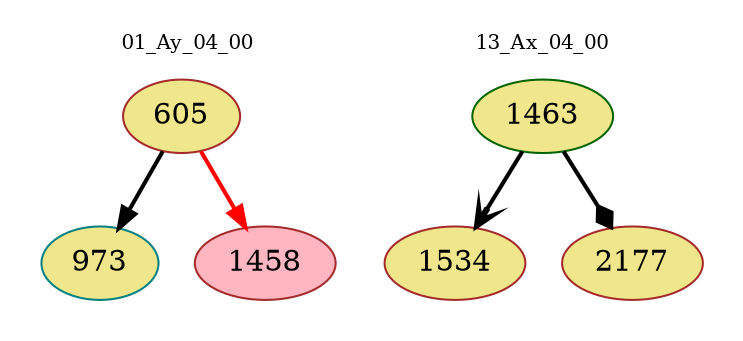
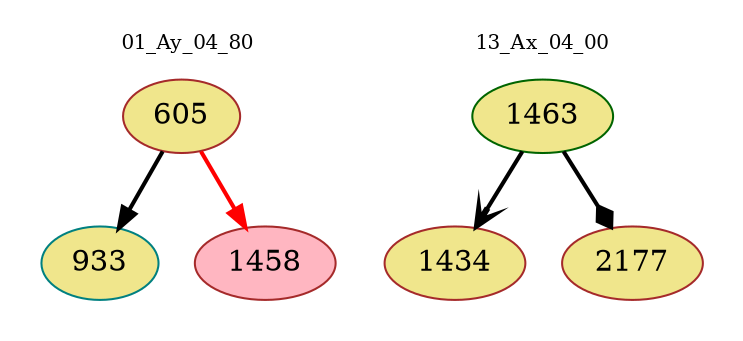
cluster "01_Ay_04_00": label "01_Ay_04_00" -> "01_Ay_04_80"
node "973": label "973" -> "933"
node "1534": label "1534" -> "1434"
